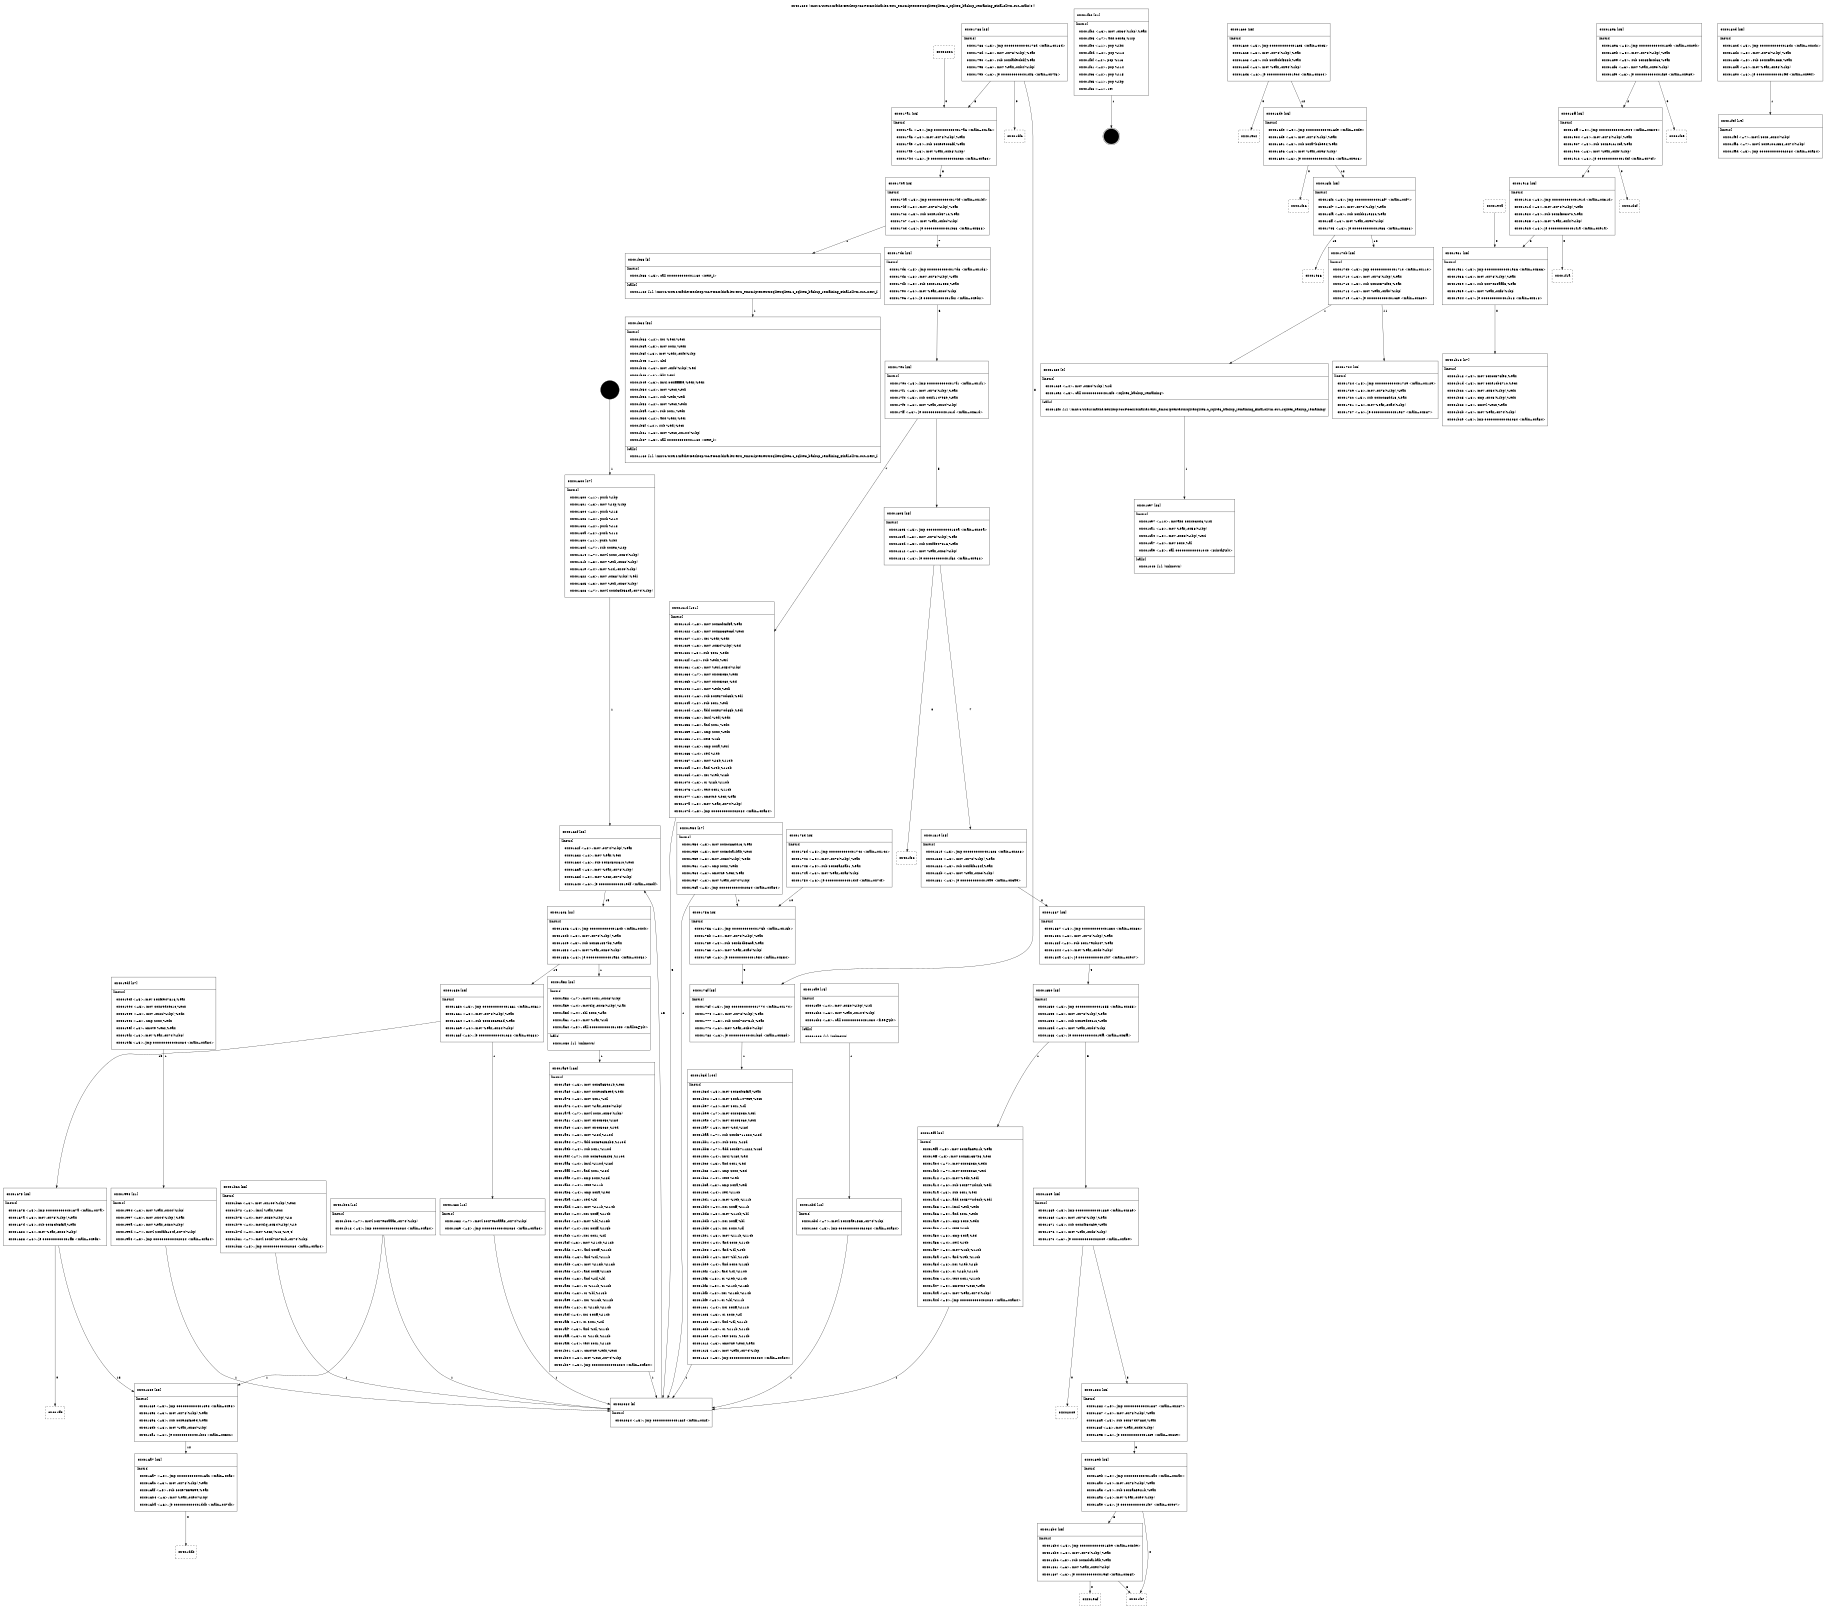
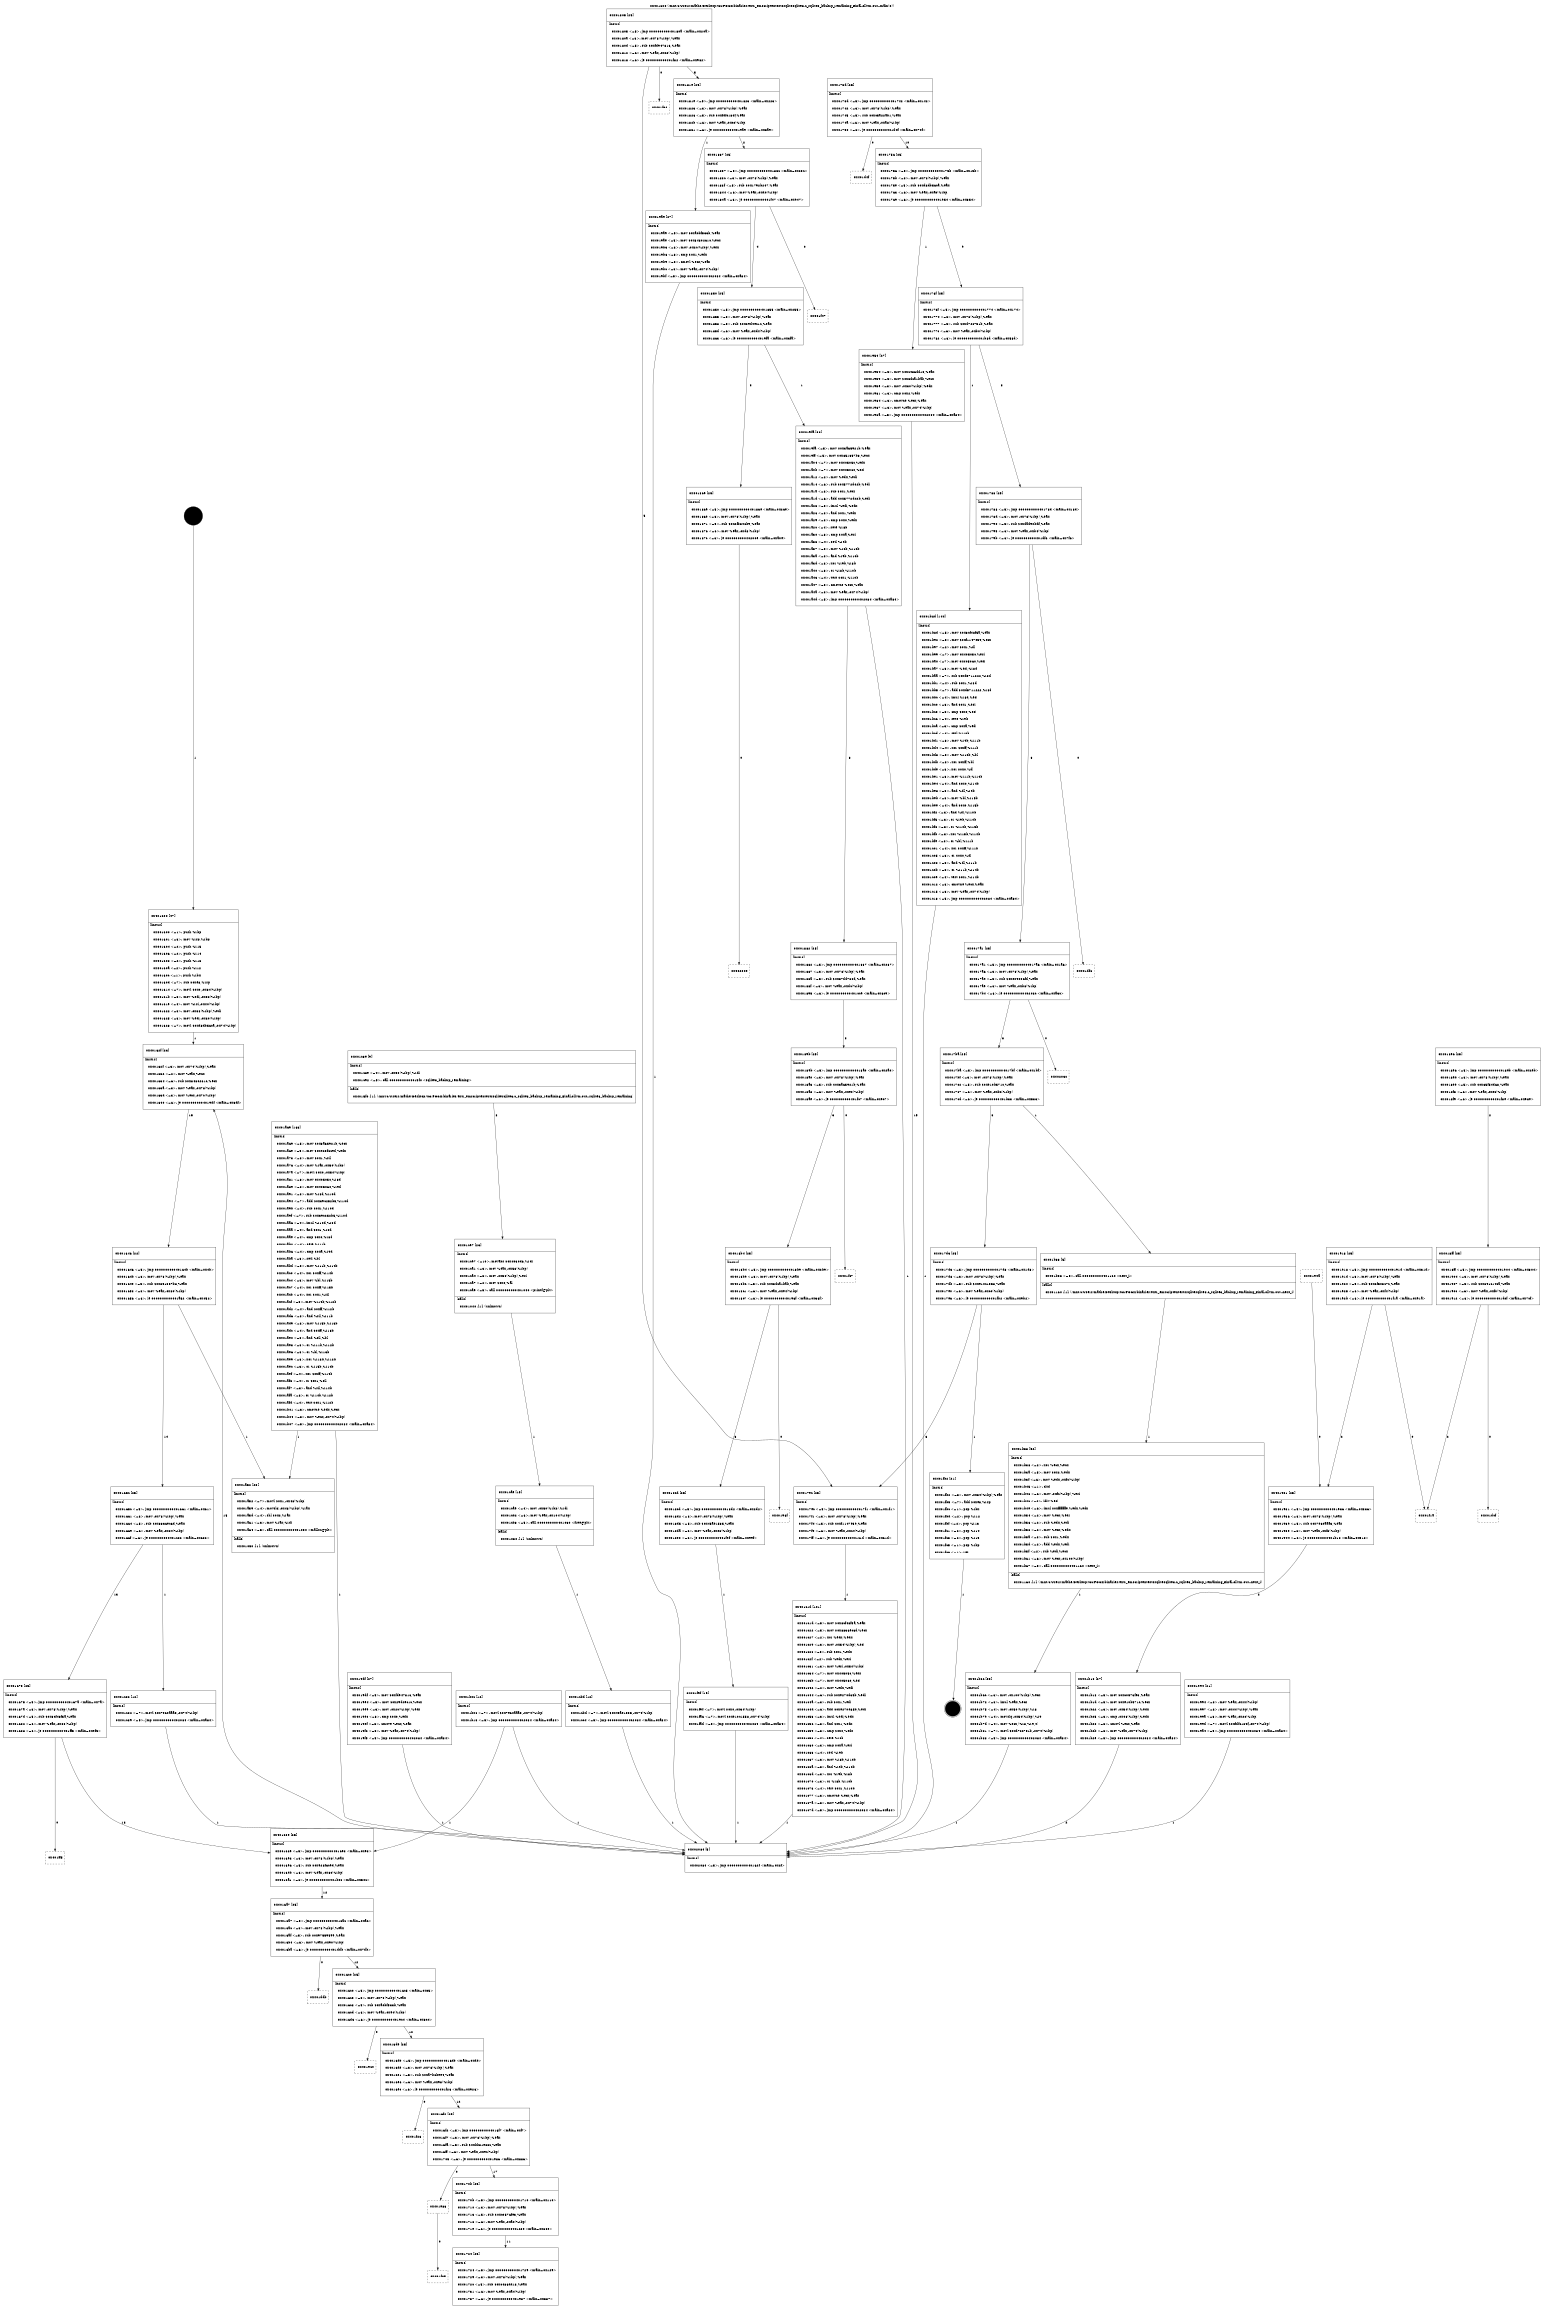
edge "0x40203c" -> "0x4017a1 [25]": reversed
edge "0x4018e6 [25]" -> "0x401f8e": now "0x401e86" -> "0x401f8e"
edge "0x4018ff [25]" -> "0x401918 [25]": now "0x4018ff [25]" -> "0x401f1a"
node "0x401d4f": added
edge "0x4017ba [25]" -> "0x4017d3 [25]": label " 7" -> " 3"
edge "0x4016f2 [25]" -> "0x401e86": label " 13" -> " 0"
edge "0x4016f2 [25]" -> "0x40170b [25]": label " 12" -> " 17"
node "0x4019a9 [27]": added
node "0x401f47": added
edge "0x40170b [25]" -> "0x401c8e [9]": removed, label "1"
edge "0x4017ec [25]" -> "0x401805 [25]": reversed
edge "0x4017ec [25]" -> "0x401c1d [101]": label " 7" -> " 1"
edge "0x401c8e [9]" -> "0x401c97 [23]": label " 1" -> " 8"
edge "0x401788 [25]" -> "0x40176f [25]": reversed
edge "0x401805 [25]" -> "0x40181e [25]": label " 7" -> " 5"
edge "0x401954 [27]" -> "0x401756 [25]": reversed
edge "0x401c1d [101]" -> "0x402084 [5]": label " 5" -> " 1"
edge "0x401954 [27]" -> "0x402084 [5]": label " 1" -> " 15"
edge "0x401a52 [23]" -> "0x401a69 [163]": reversed
edge "0x4019df [27]" -> "0x401994 [21]": now "0x4019df [27]" -> "0x402084 [5]"
edge "0x401869 [25]" -> "0x401882 [25]": now "0x4019fa [88]" -> "0x401882 [25]"
edge "0x4017d3 [25]" -> "0x401fb2 [21]": added, label "1"
edge "0x401c97 [23]" -> "0x401cae [15]": added, label "1"
edge "0x4018b4 [25]" -> "0x401fc7": now "0x4018b4 [25]" -> "0x4018cd [25]"
edge "0x401b38 [52]" -> "0x401b6c [33]": added, label "1"
edge "0x401f9f [19]" -> "0x402084 [5]": added, label "1"
edge "0x401b18 [27]" -> "0x402084 [5]": added, label "2"
edge "0x4016a7 [25]" -> "0x4016c0 [25]": added, label "12"
